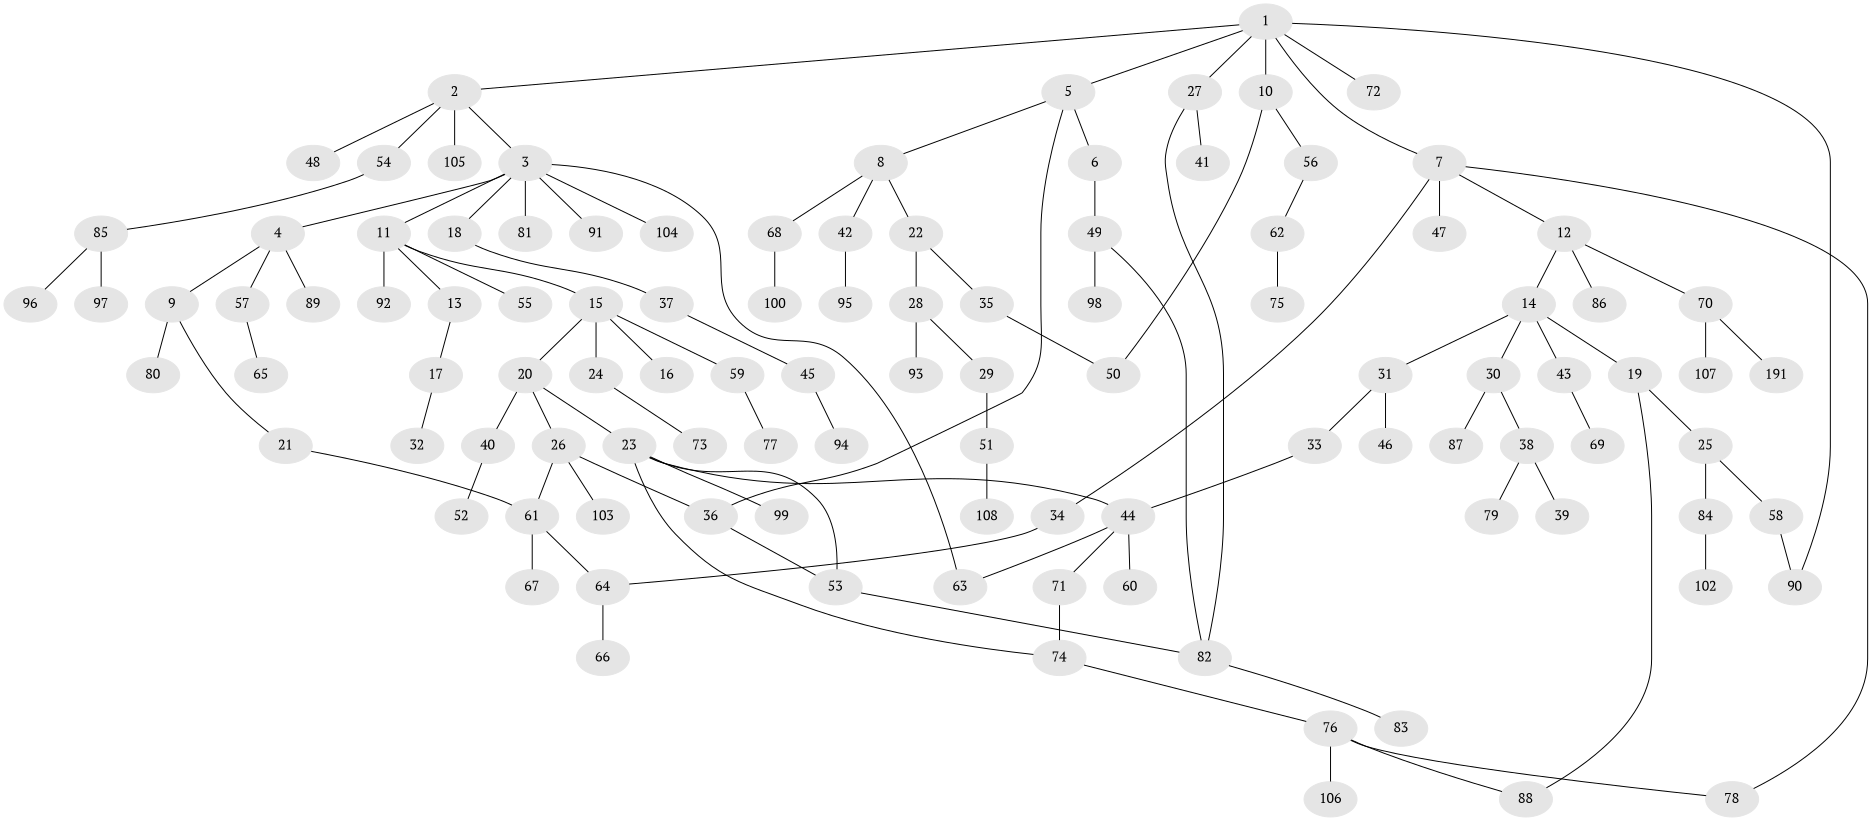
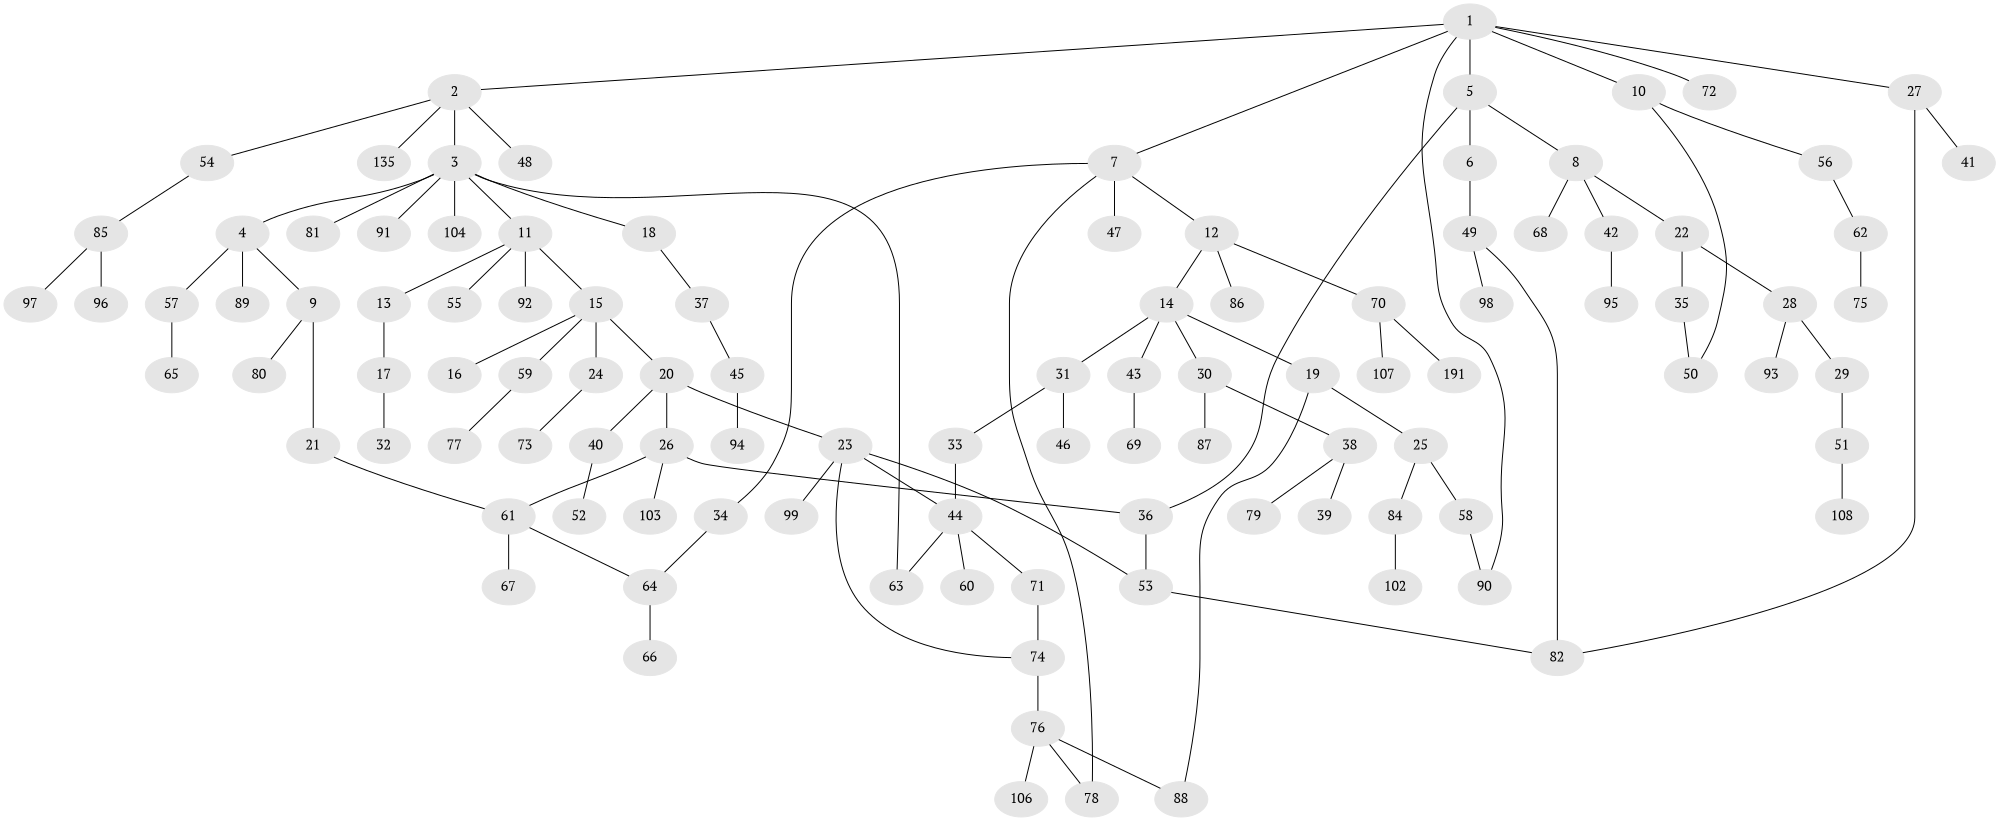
node "105": label "105" -> "135"
node "100": removed
node "83": removed
